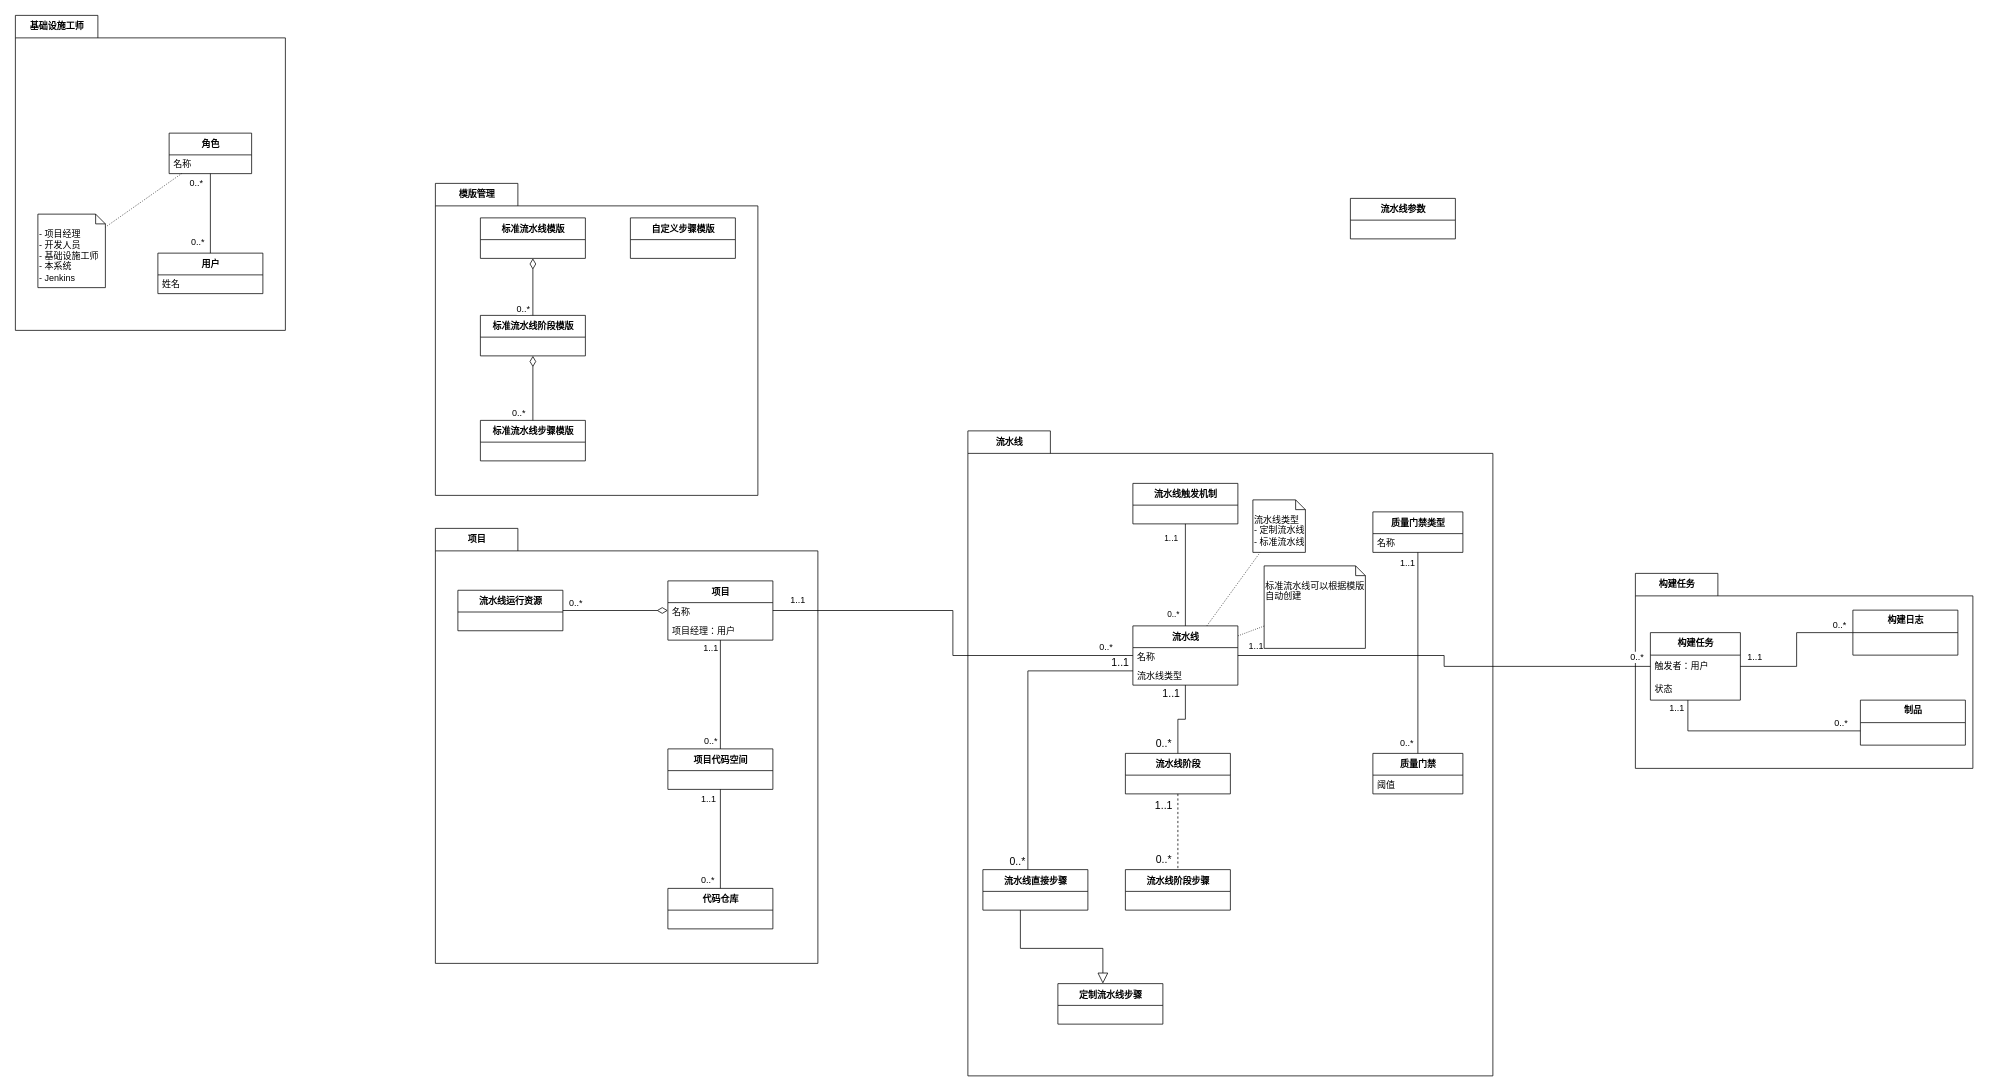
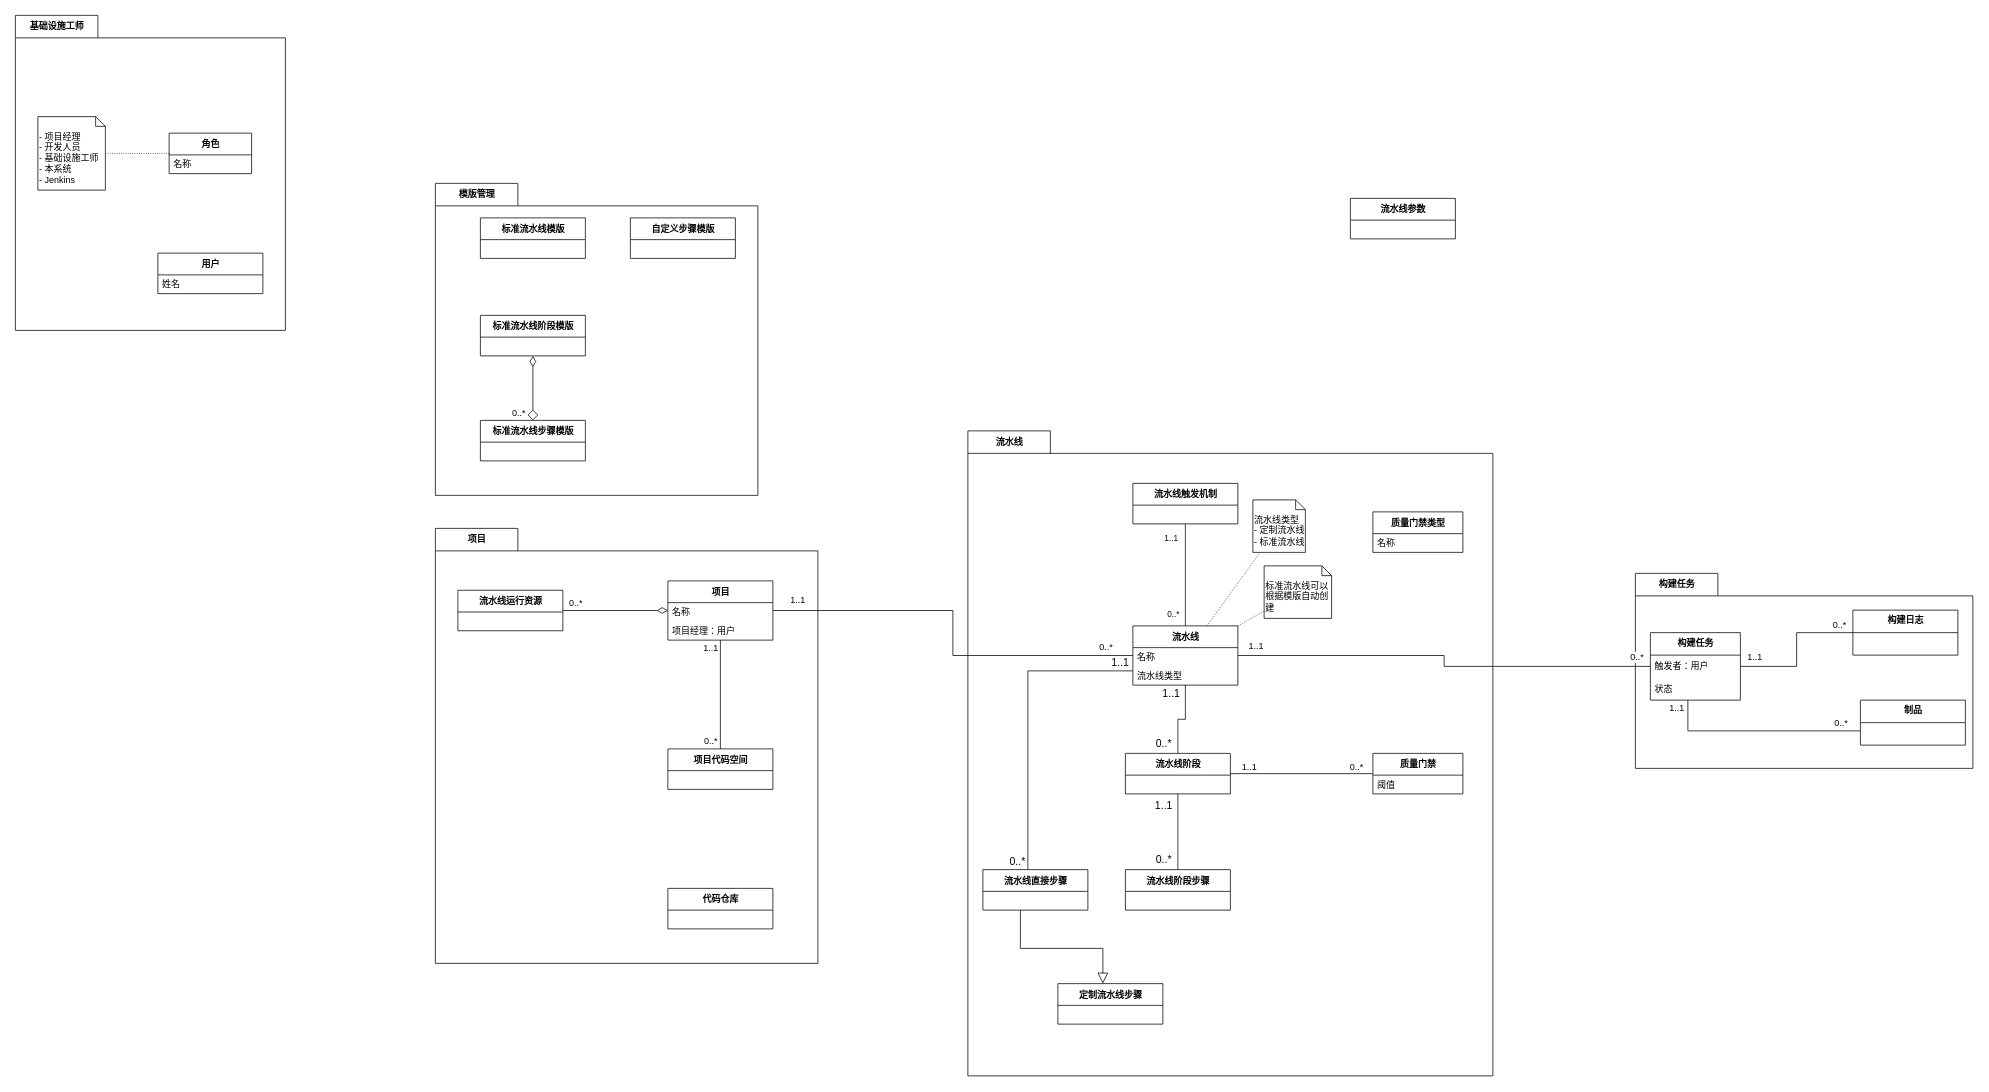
edge "角色" -- "用户": removed, labels "0..*", "0..*"
node "- 项目经理 - 开发人员 - 基础设施工师 - 本系统 - Jenkins": moved (72, 251) -> (72, 153)
edge "标准流水线阶段模版" -> "标准流水线模版": removed, label "0..*"
edge "标准流水线步骤模版" -> "标准流水线阶段模版": arrowhead none -> diamond
node "标准流水线可以根据模版自动创建": size 101x83 -> 68x53
edge "质量门禁类型" -- "质量门禁": removed, labels "1..1", "0..*"
edge "流水线阶段" -- "质量门禁": added, labels "1..1", "0..*"
edge "流水线阶段" -- "流水线阶段步骤": style dashed -> solid
edge "项目代码空间" -- "代码仓库": removed, labels "1..1", "0..*"
